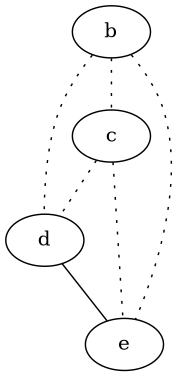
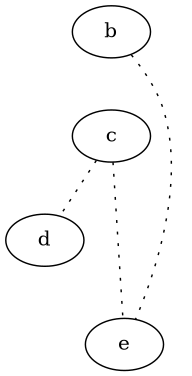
edge "b" -- "c": removed
edge "b" -- "d": removed
edge "d" -- "e": removed
